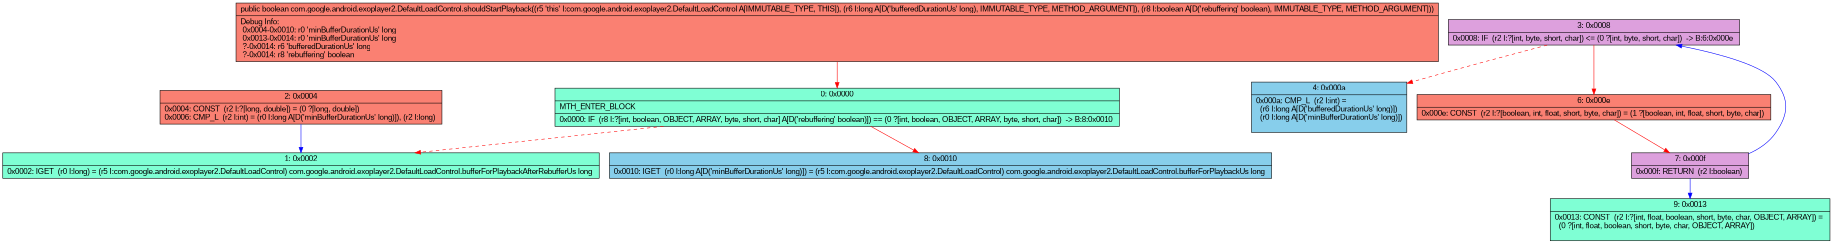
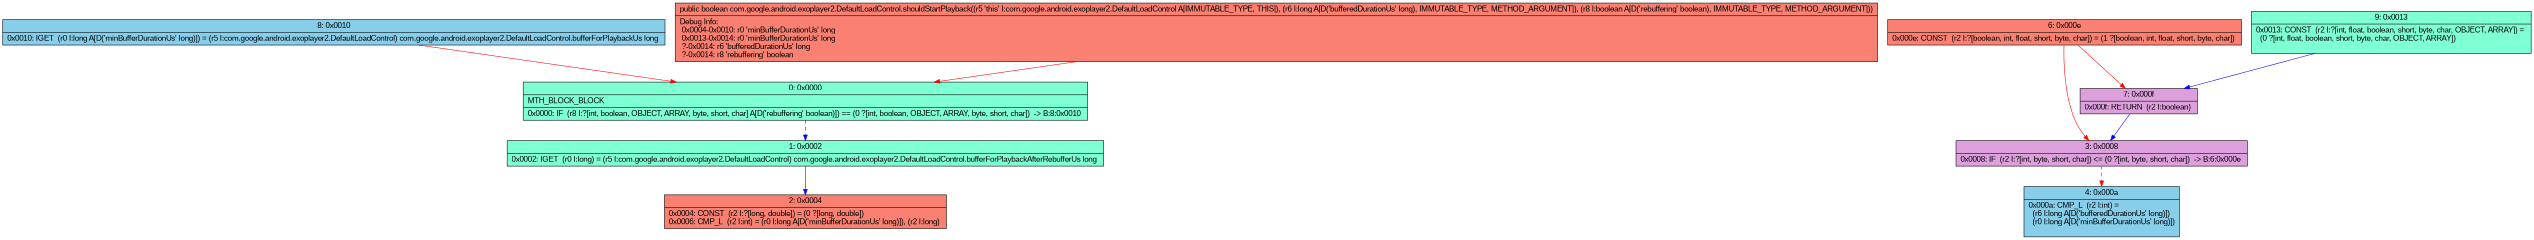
edge "3: 0x0008" -> "6: 0x000e": reversed
node "0: 0x0000": text "MTH_ENTER_BLOCK" -> "MTH_BLOCK_BLOCK"
edge "2: 0x0004" -> "1: 0x0002": reversed
edge "0: 0x0000" -> "8: 0x0010": reversed
edge "0: 0x0000" -> "1: 0x0002": color red -> blue
edge "7: 0x000f" -> "9: 0x0013": reversed
